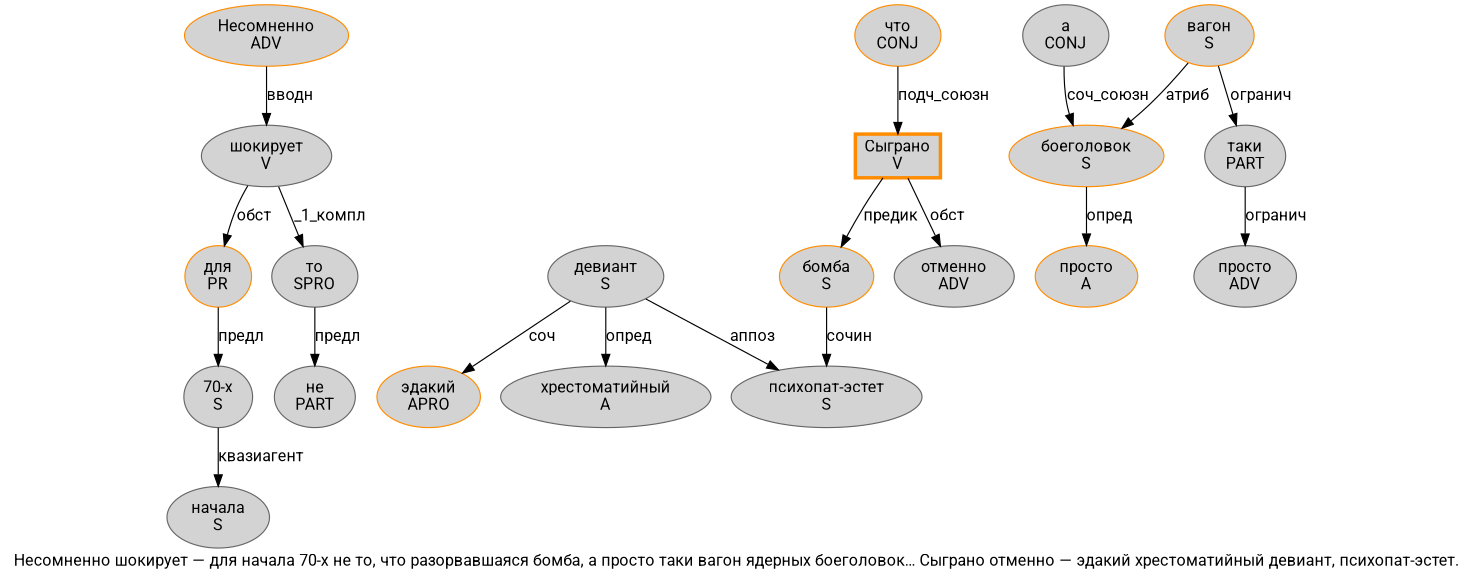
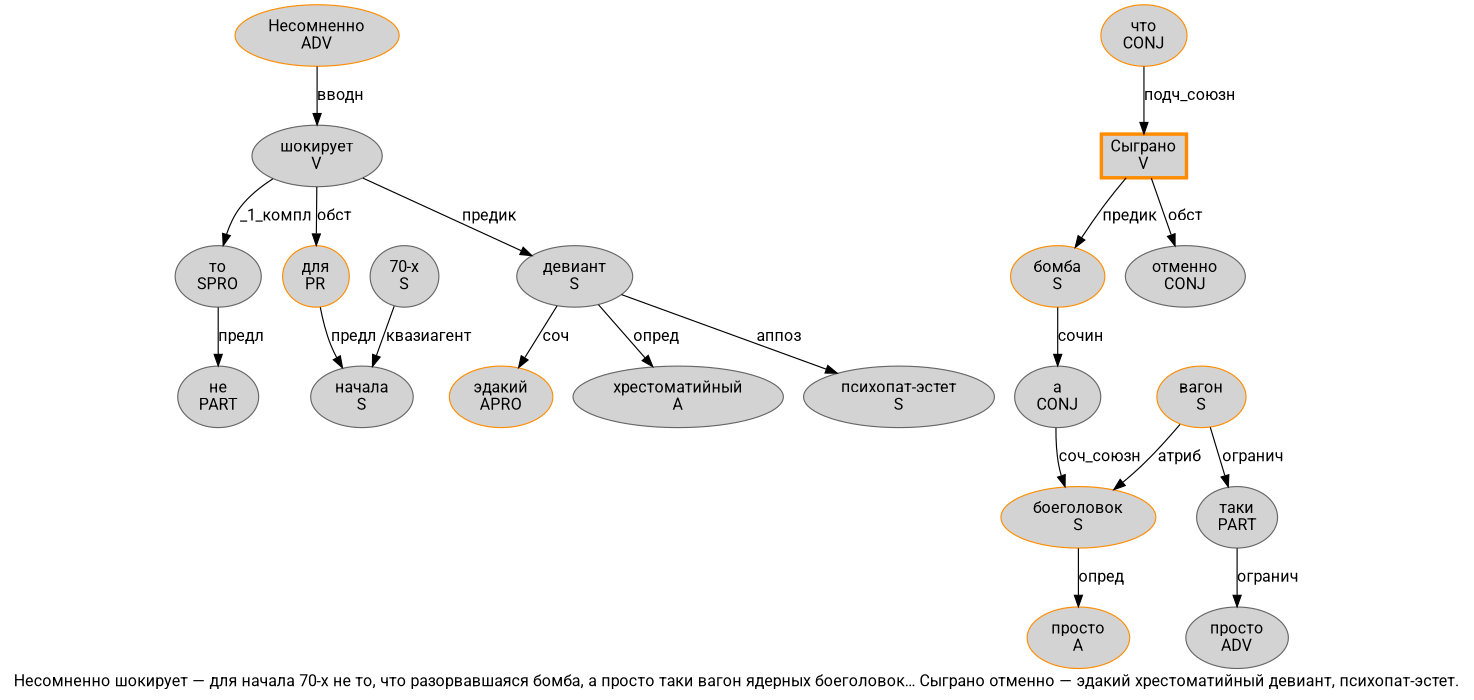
edge "шокирует V" -> "девиант S": added, label "предик"
node "отменно ADV": label "отменно ADV" -> "отменно CONJ"
edge "для PR" -> "70-х S": now "для PR" -> "начала S"
edge "бомба S" -> "психопат-эстет S": now "бомба S" -> "а CONJ"
